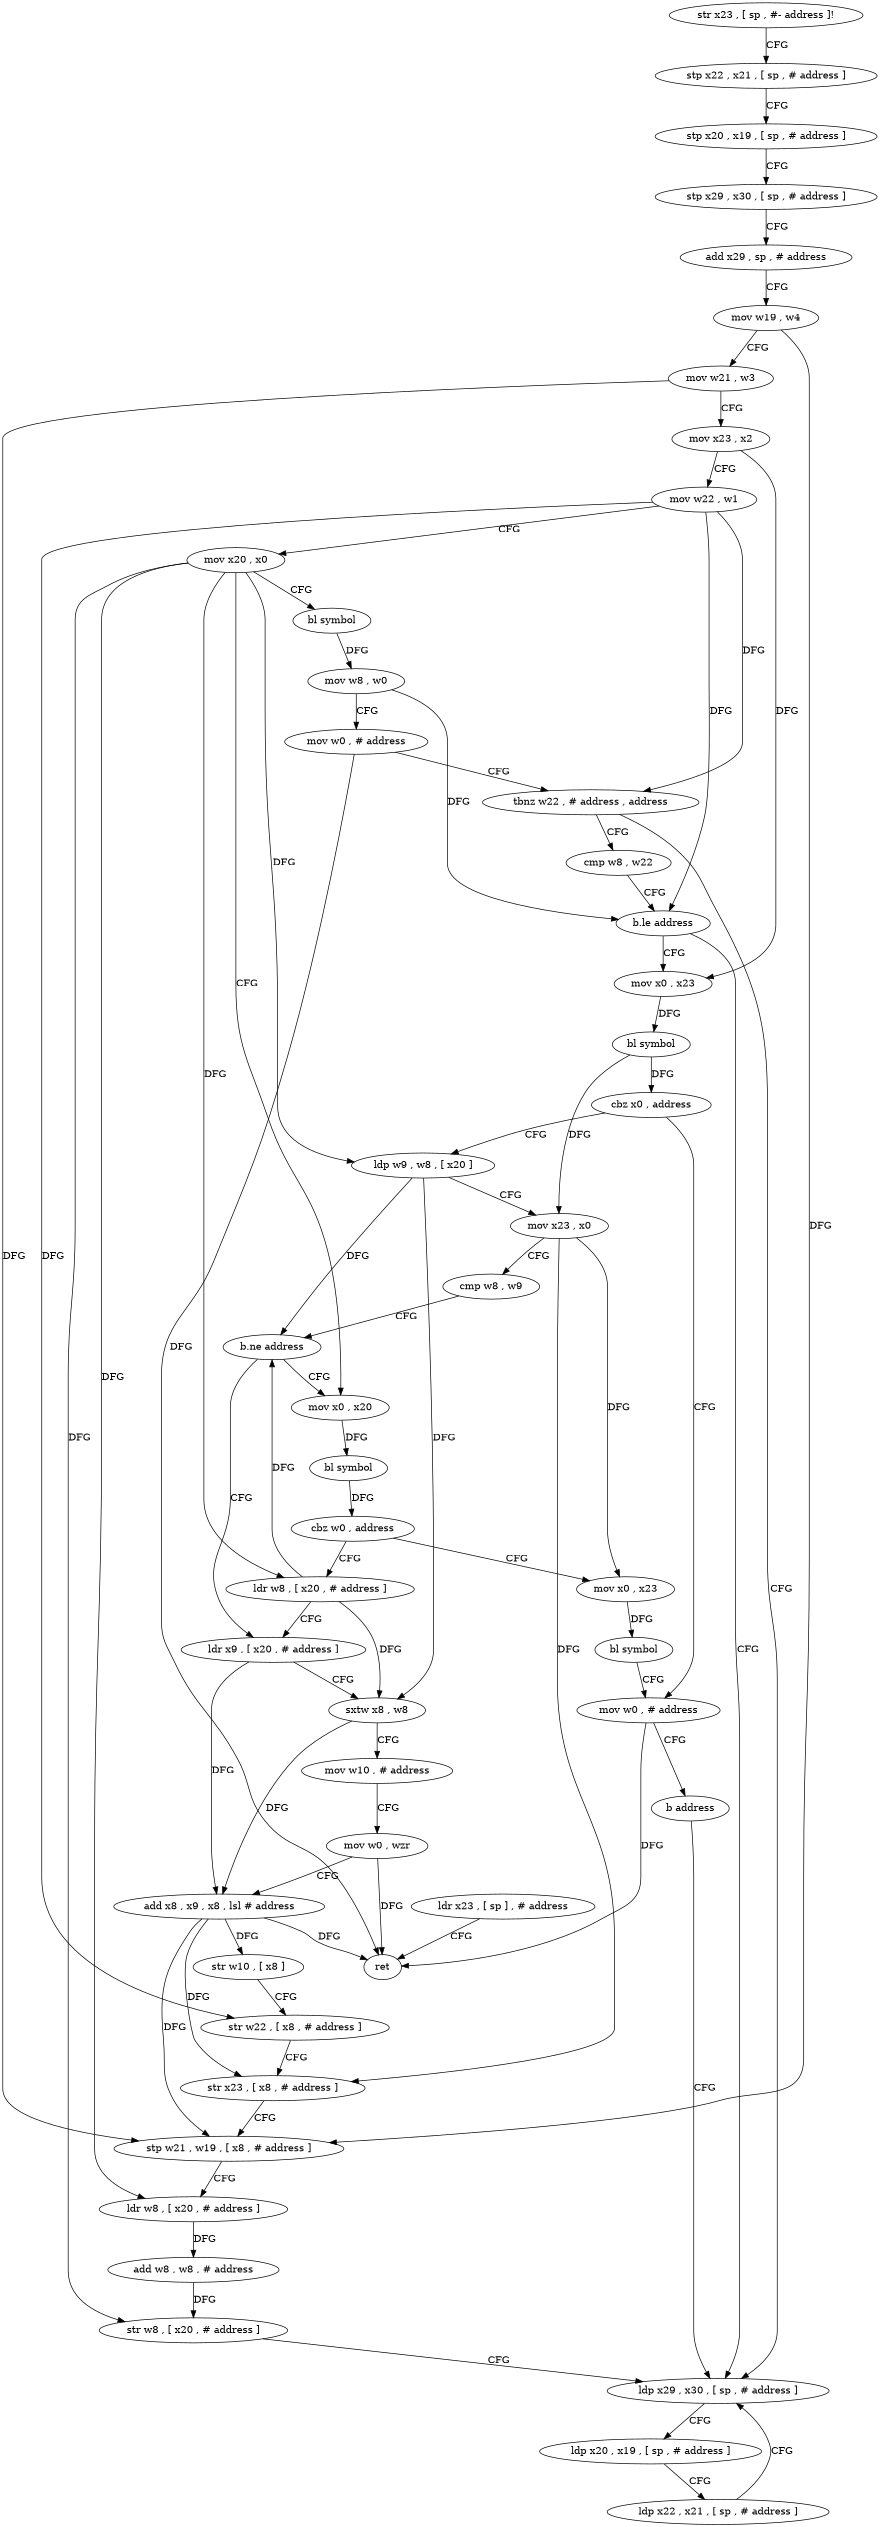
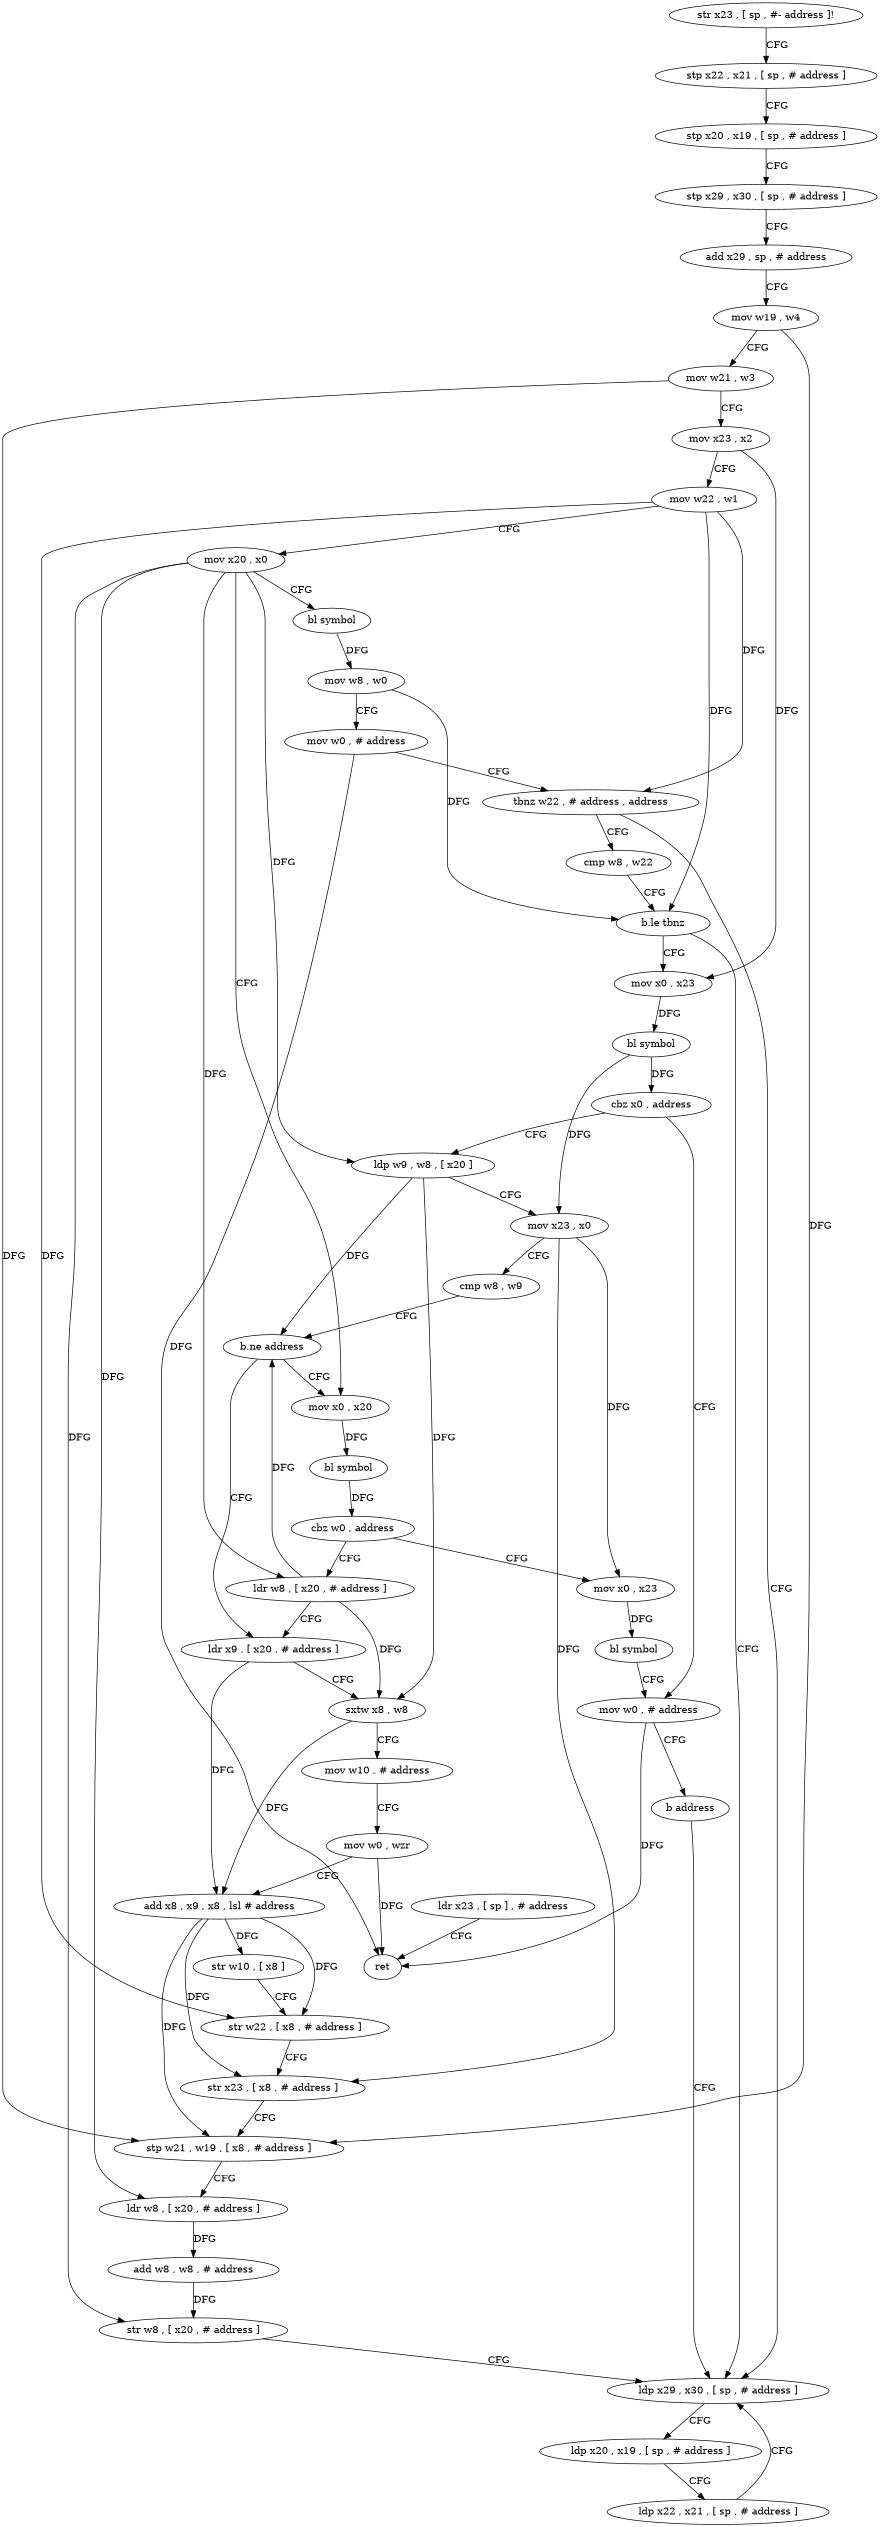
node "b.le address": label "b.le address" -> "b.le tbnz"
edge "add x8 , x9 , x8 , lsl # address" -> "ret": now "add x8 , x9 , x8 , lsl # address" -> "str w22 , [ x8 , # address ]"
